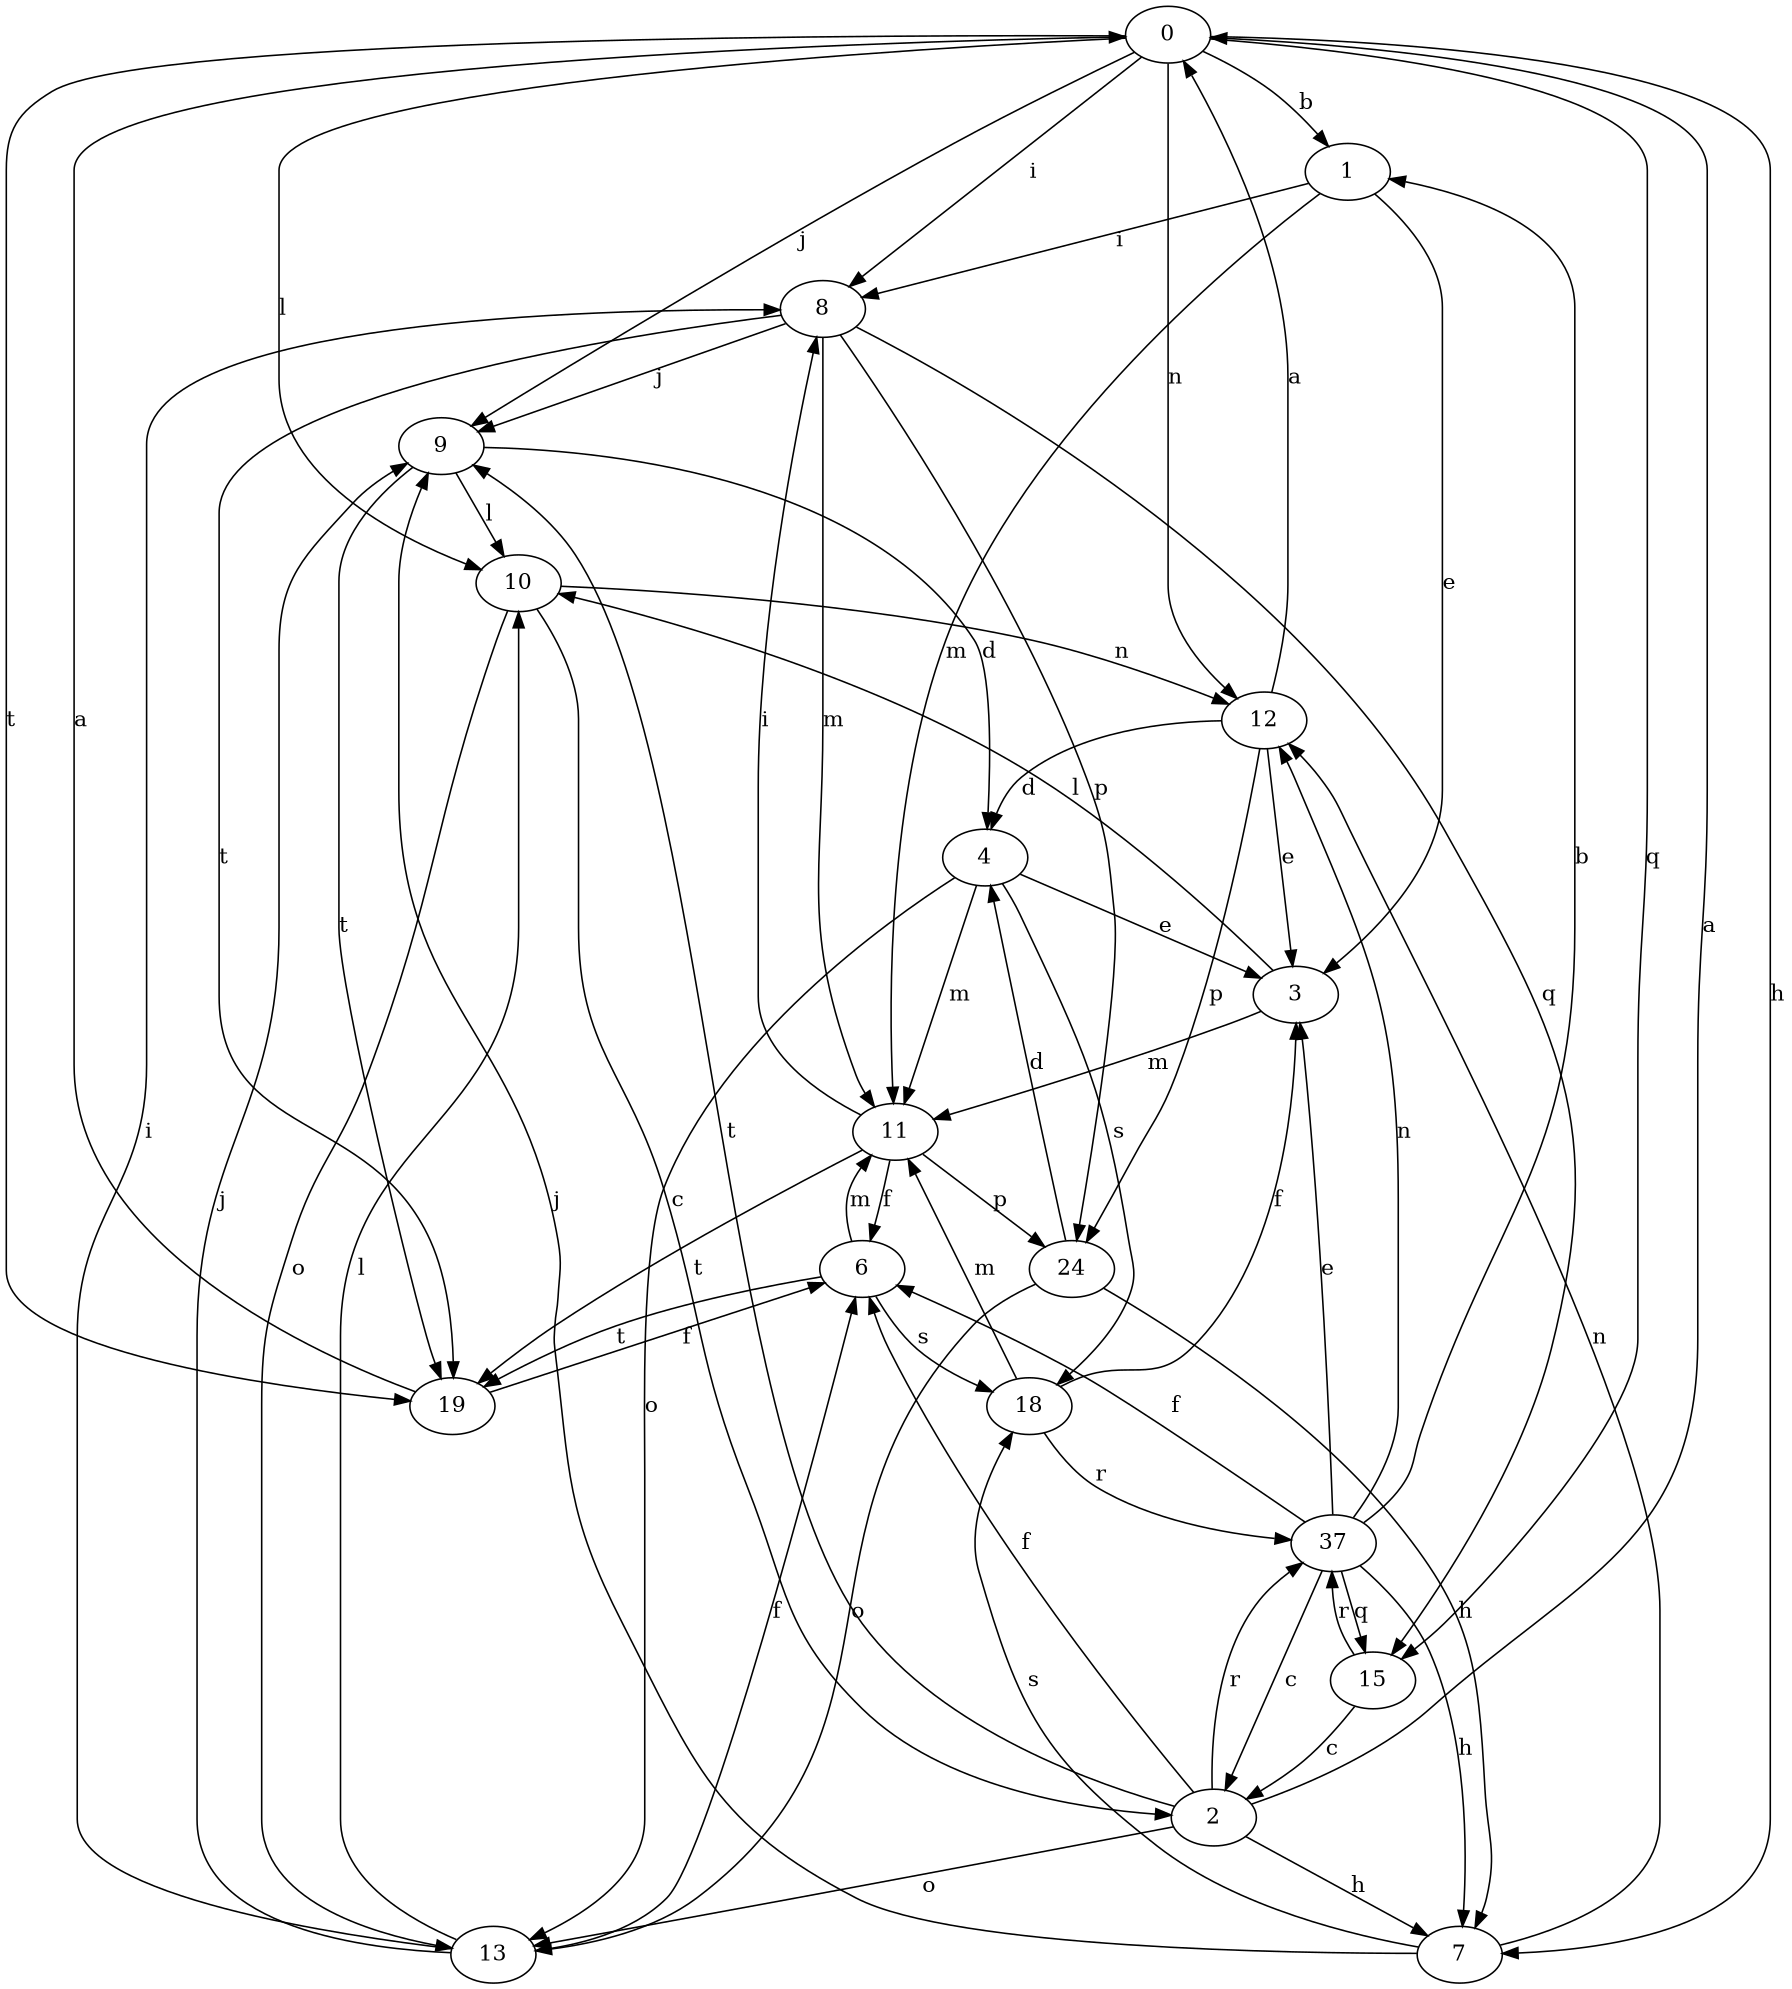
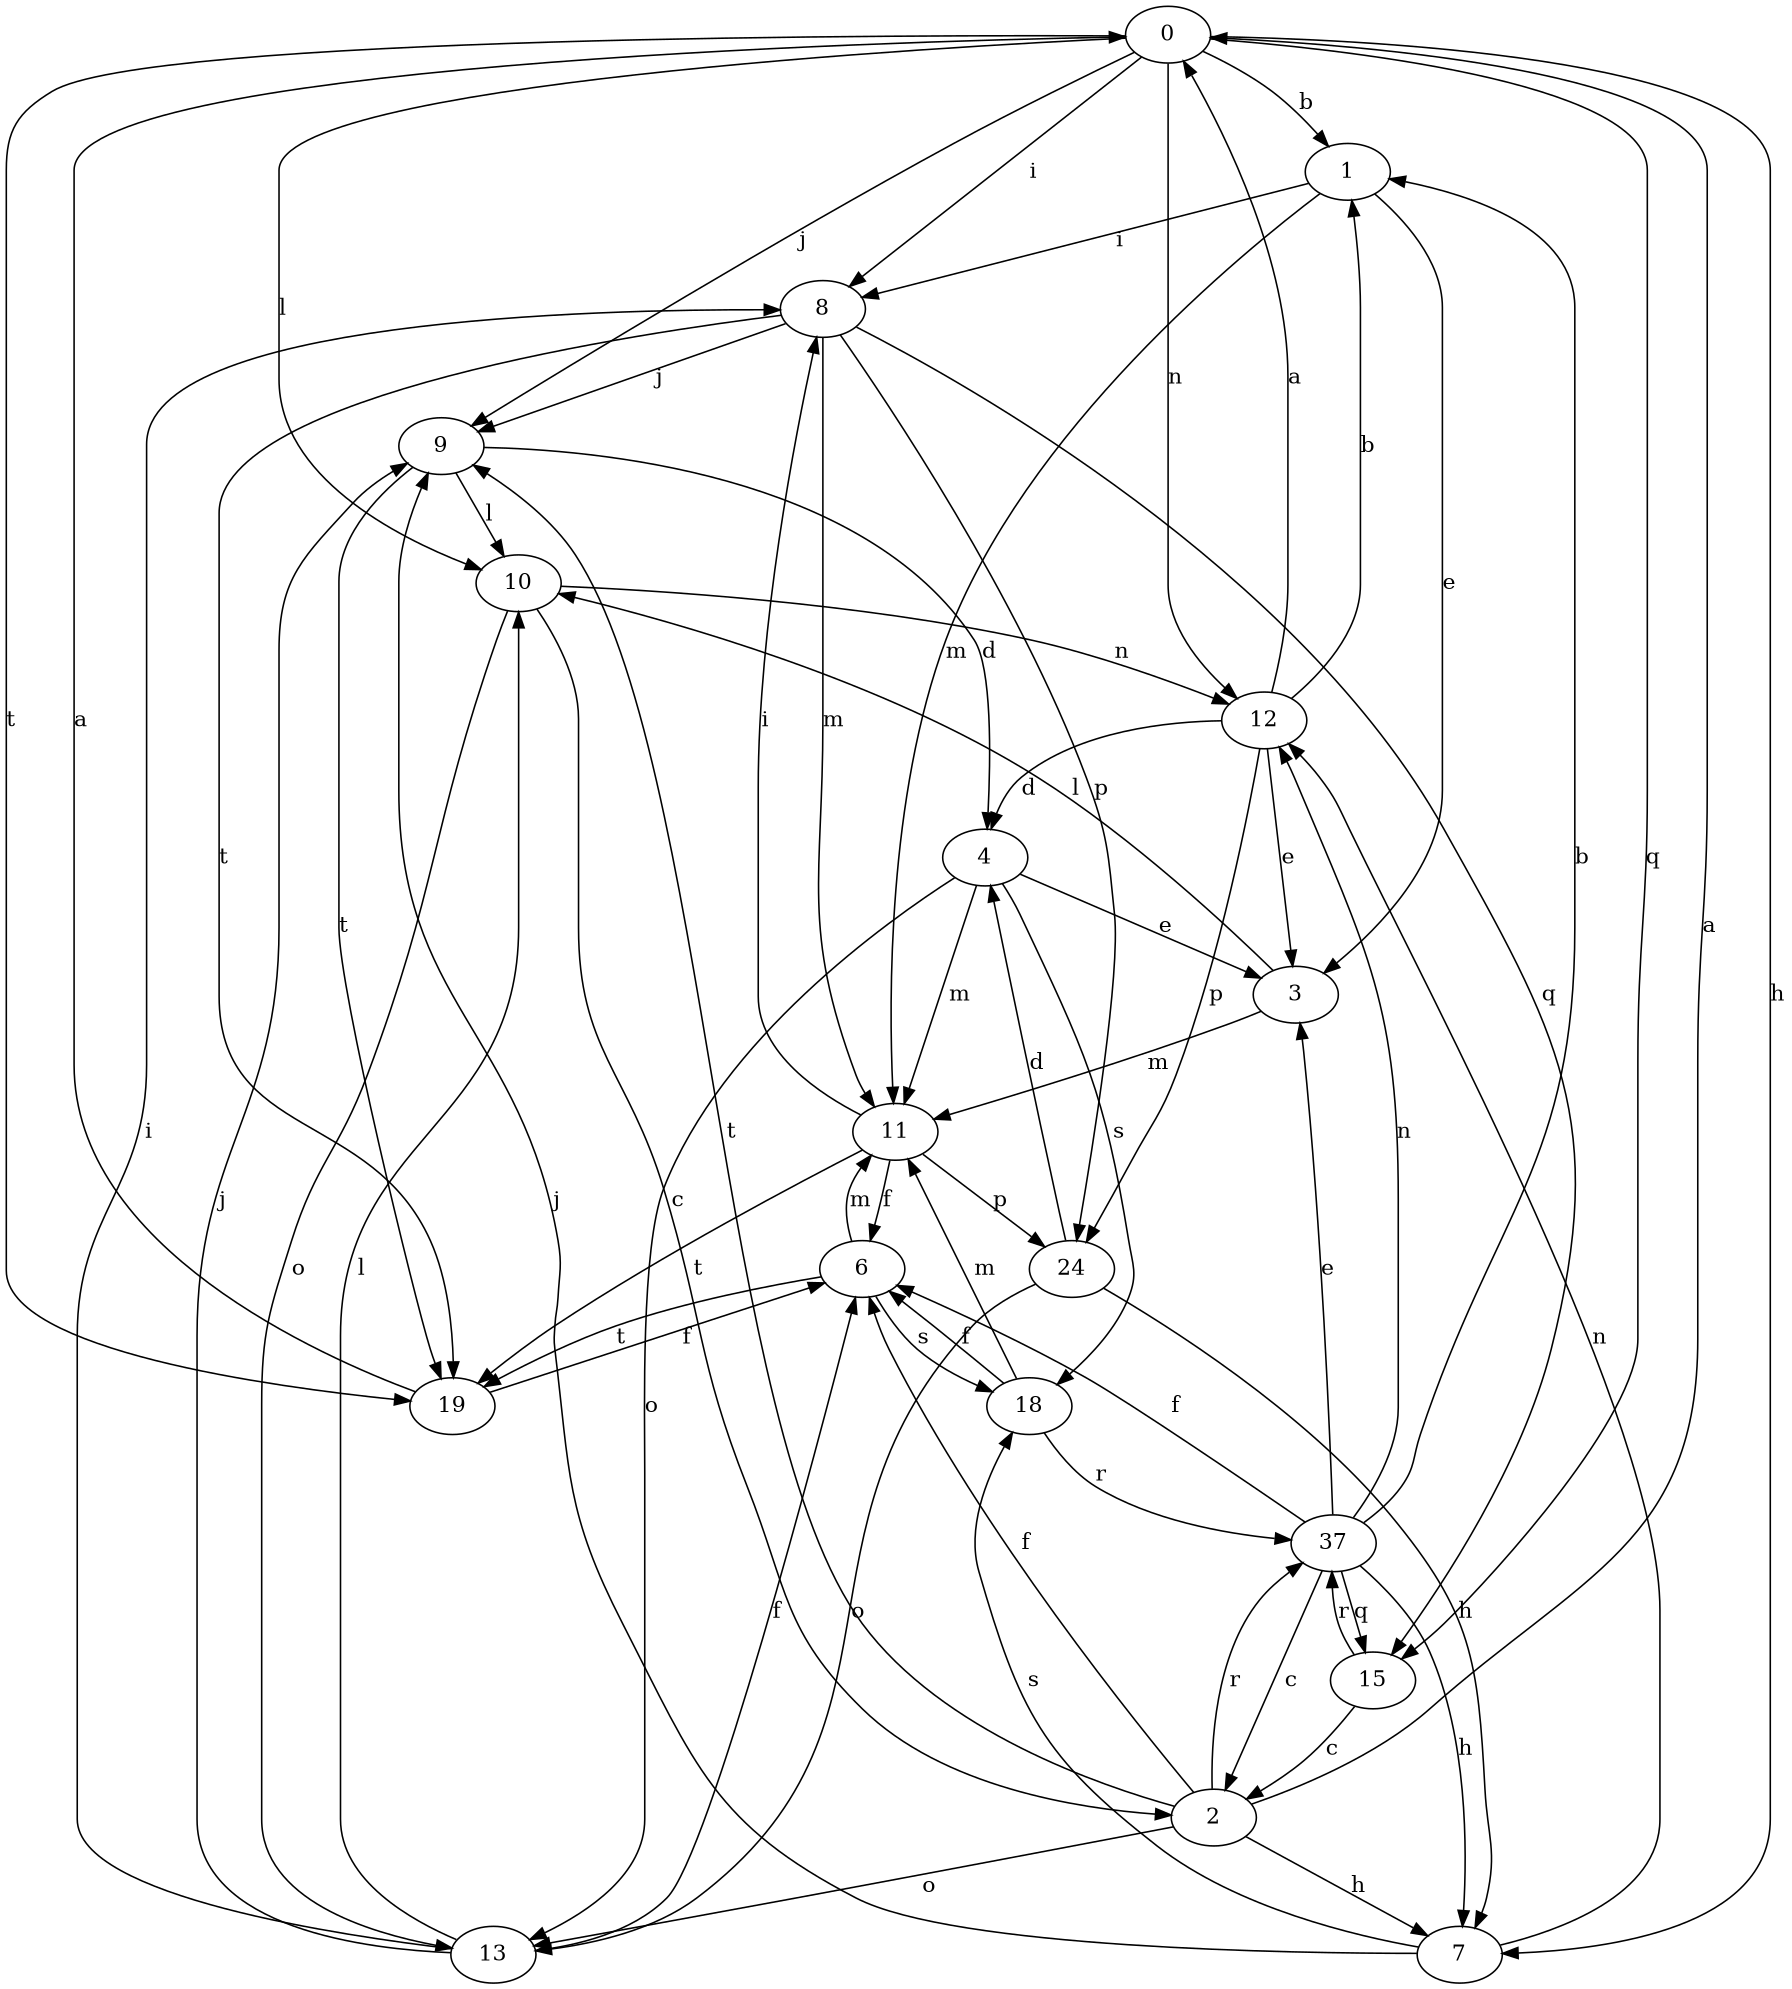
edge "12" -> "1": added, label "b"
edge "18" -> "3": now "18" -> "6"
